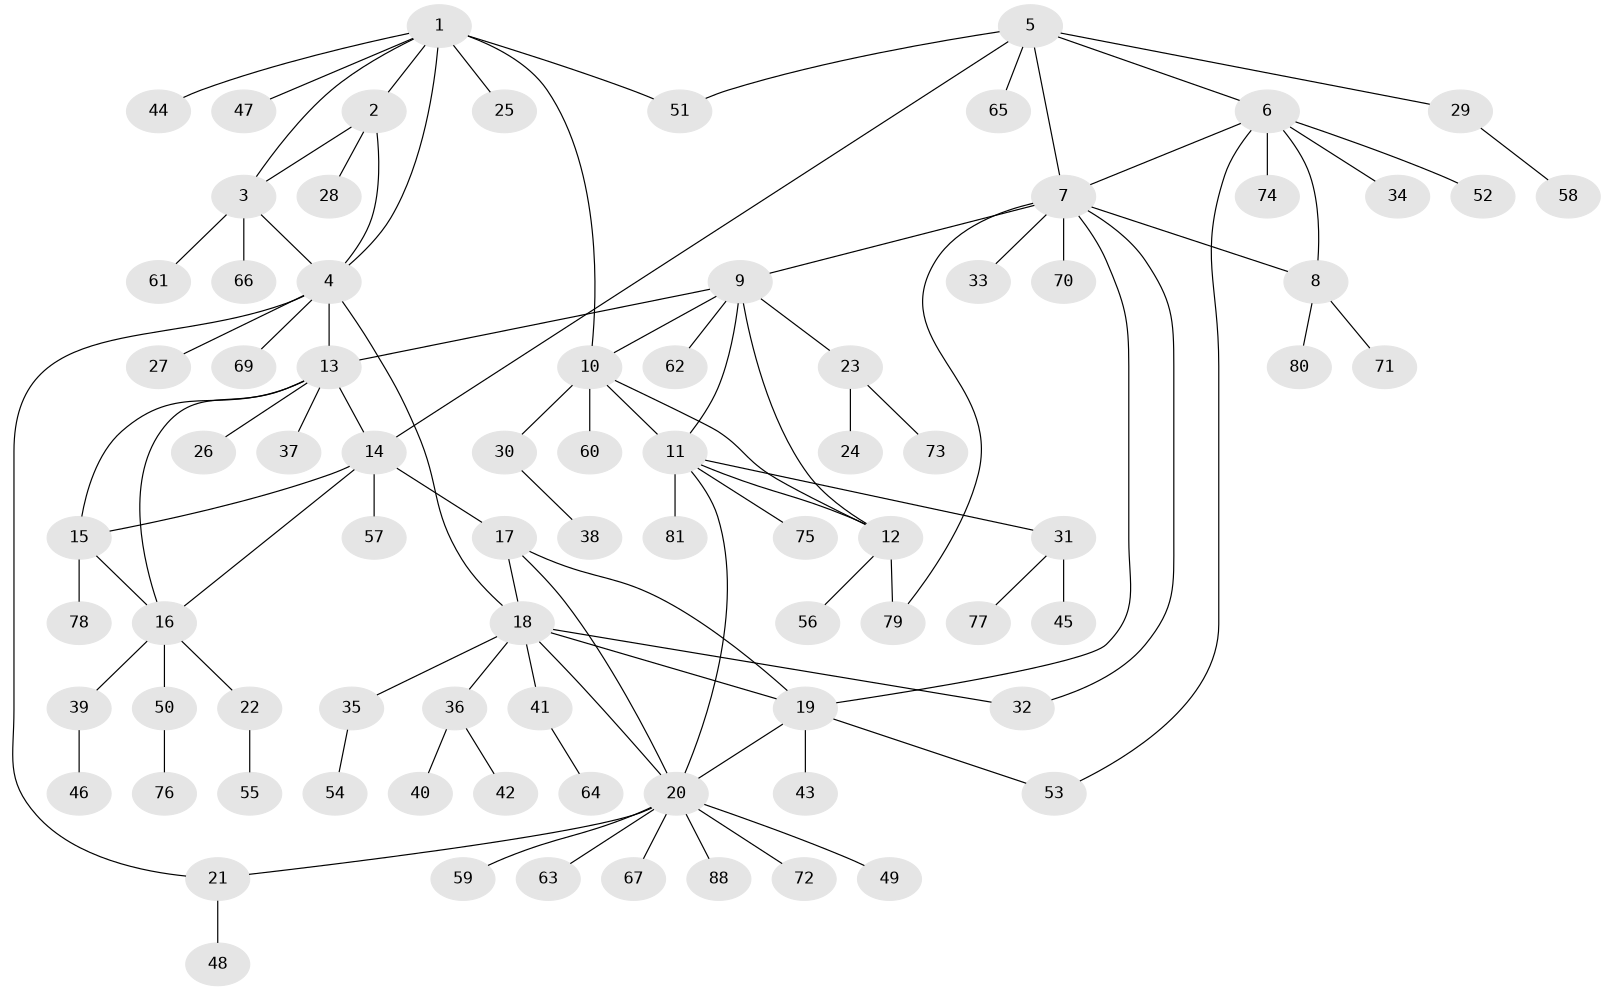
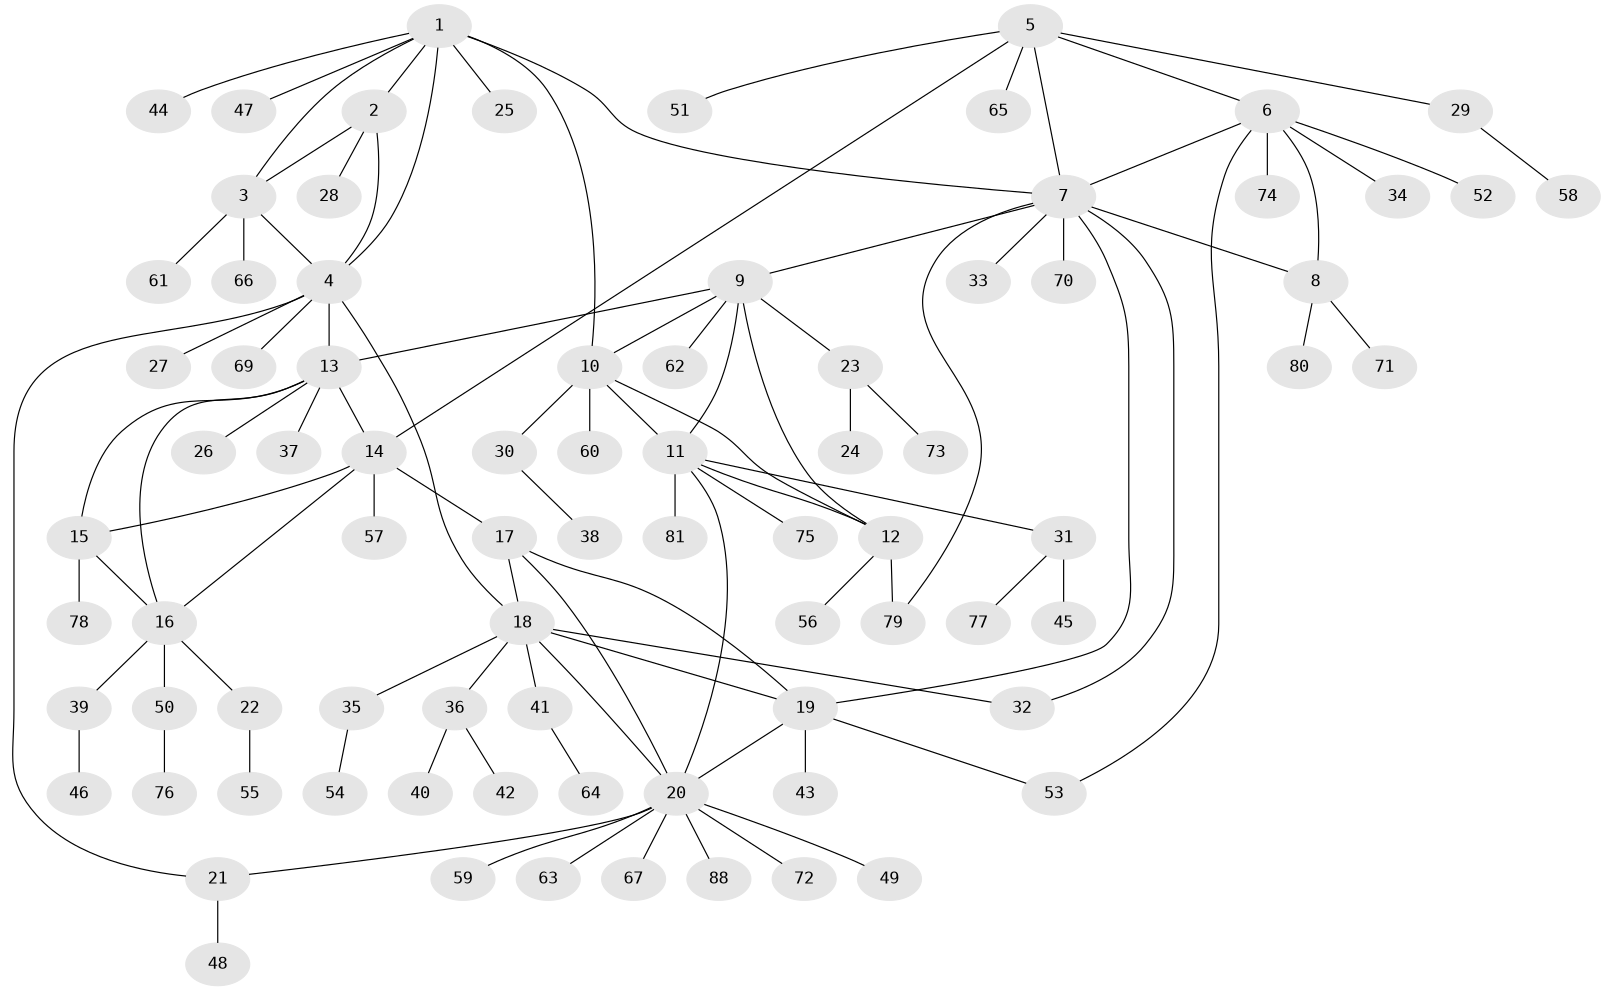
edge "1" -- "51": now "1" -- "7"
